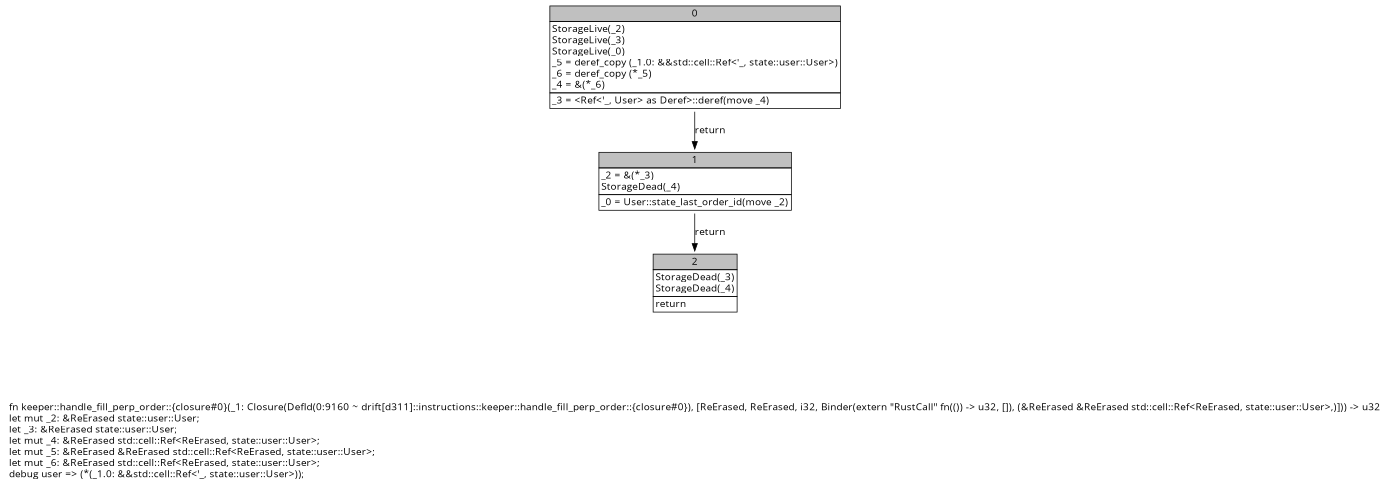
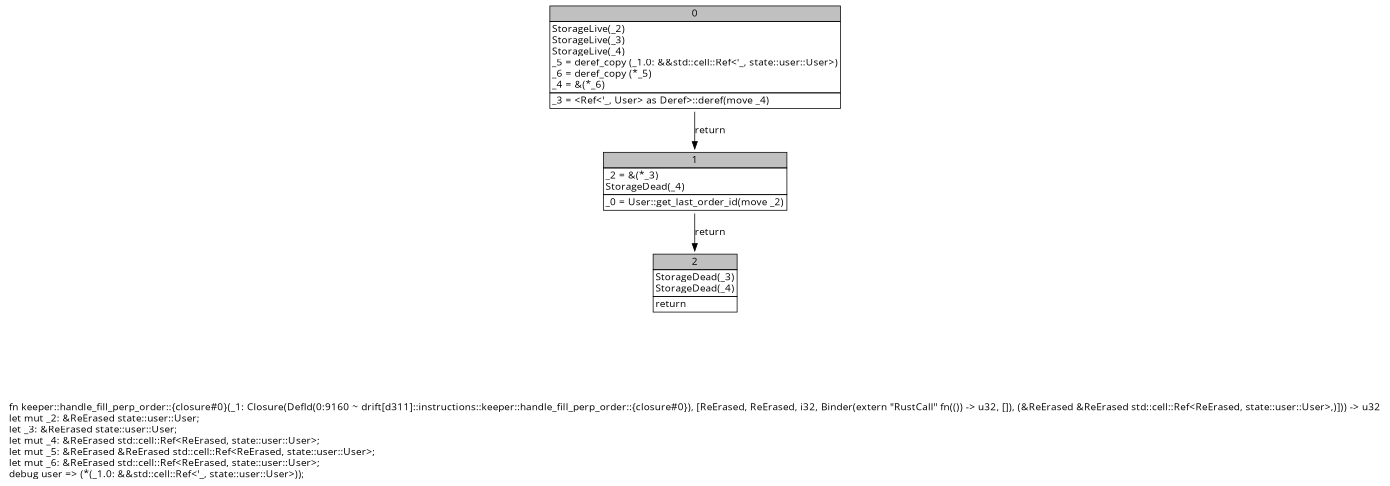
node "0": text "StorageLive(_0)" -> "StorageLive(_4)"
node "1": text "_0 = User::state_last_order_id(move _2)" -> "_0 = User::get_last_order_id(move _2)"
